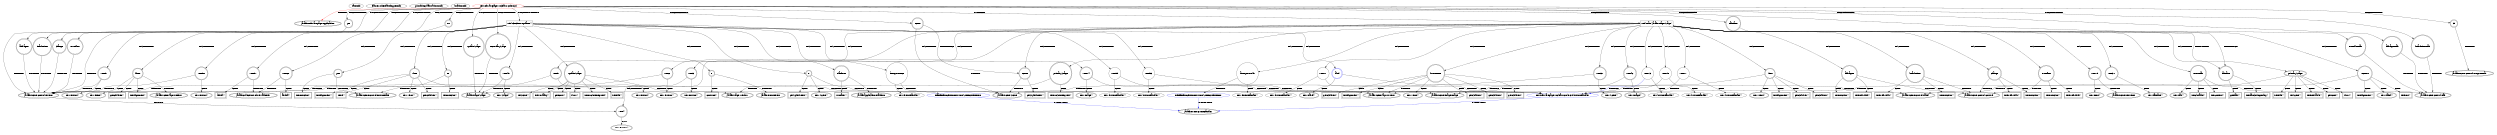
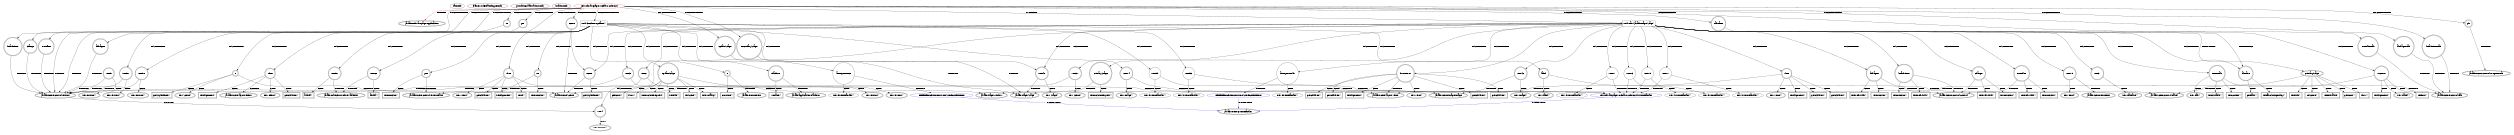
edge "void start(javafx.stage.Stage)" -> "VAR5": now "void start(javafx.stage.Stage)" -> "VAR48"
node "label": color blue -> black
edge "VAR13" -> "net.softwarepage.voclearn.code.Gui.buttonHandler": color blue -> black
